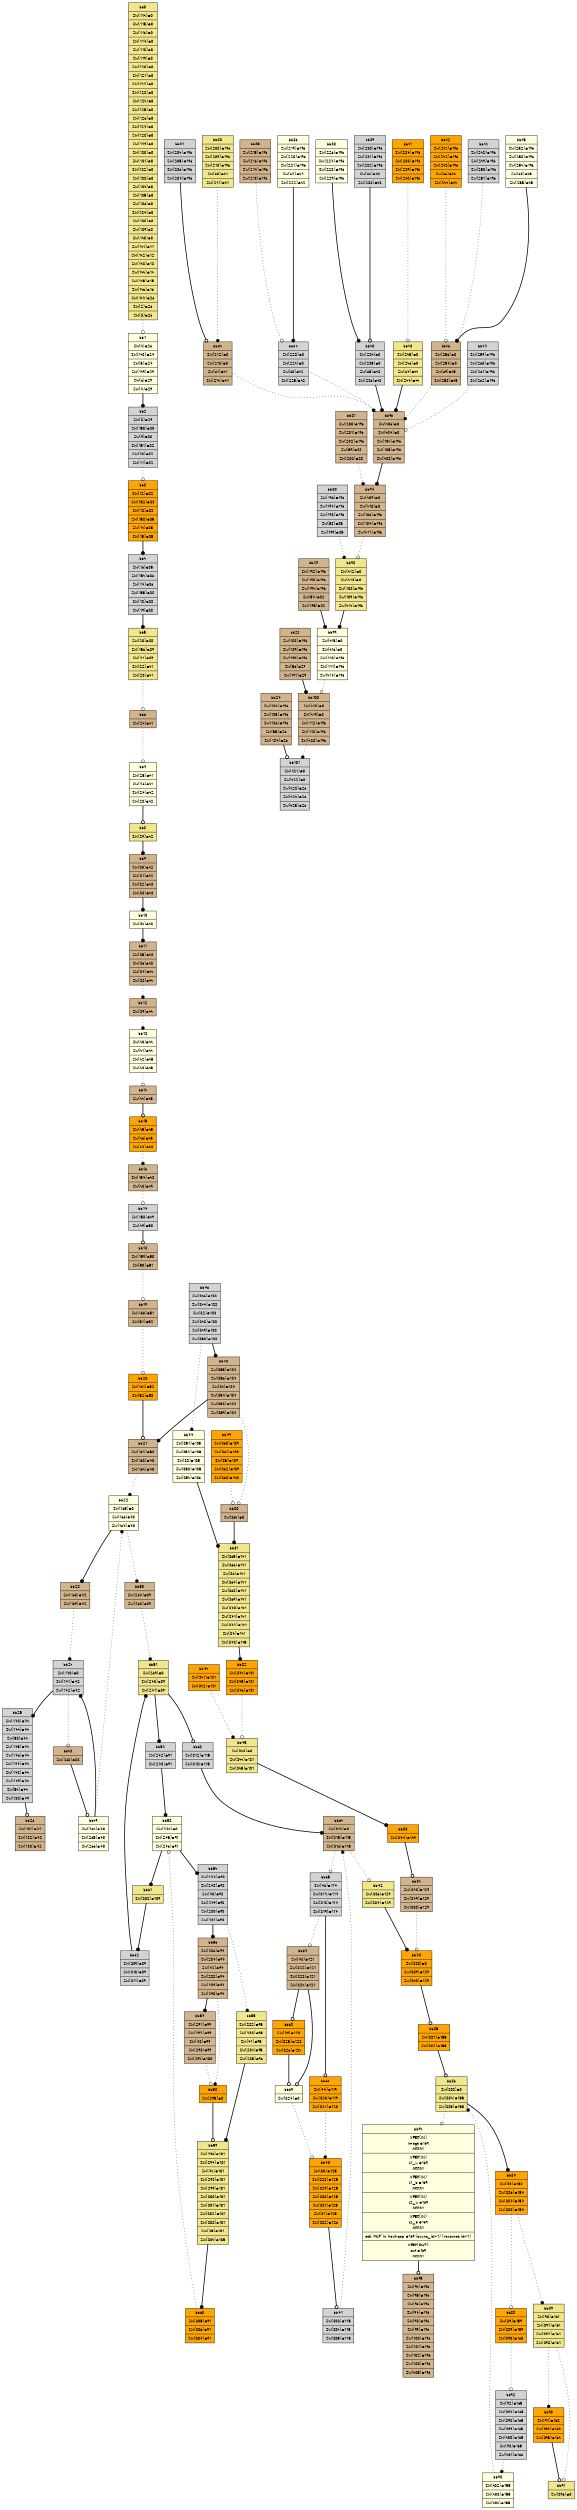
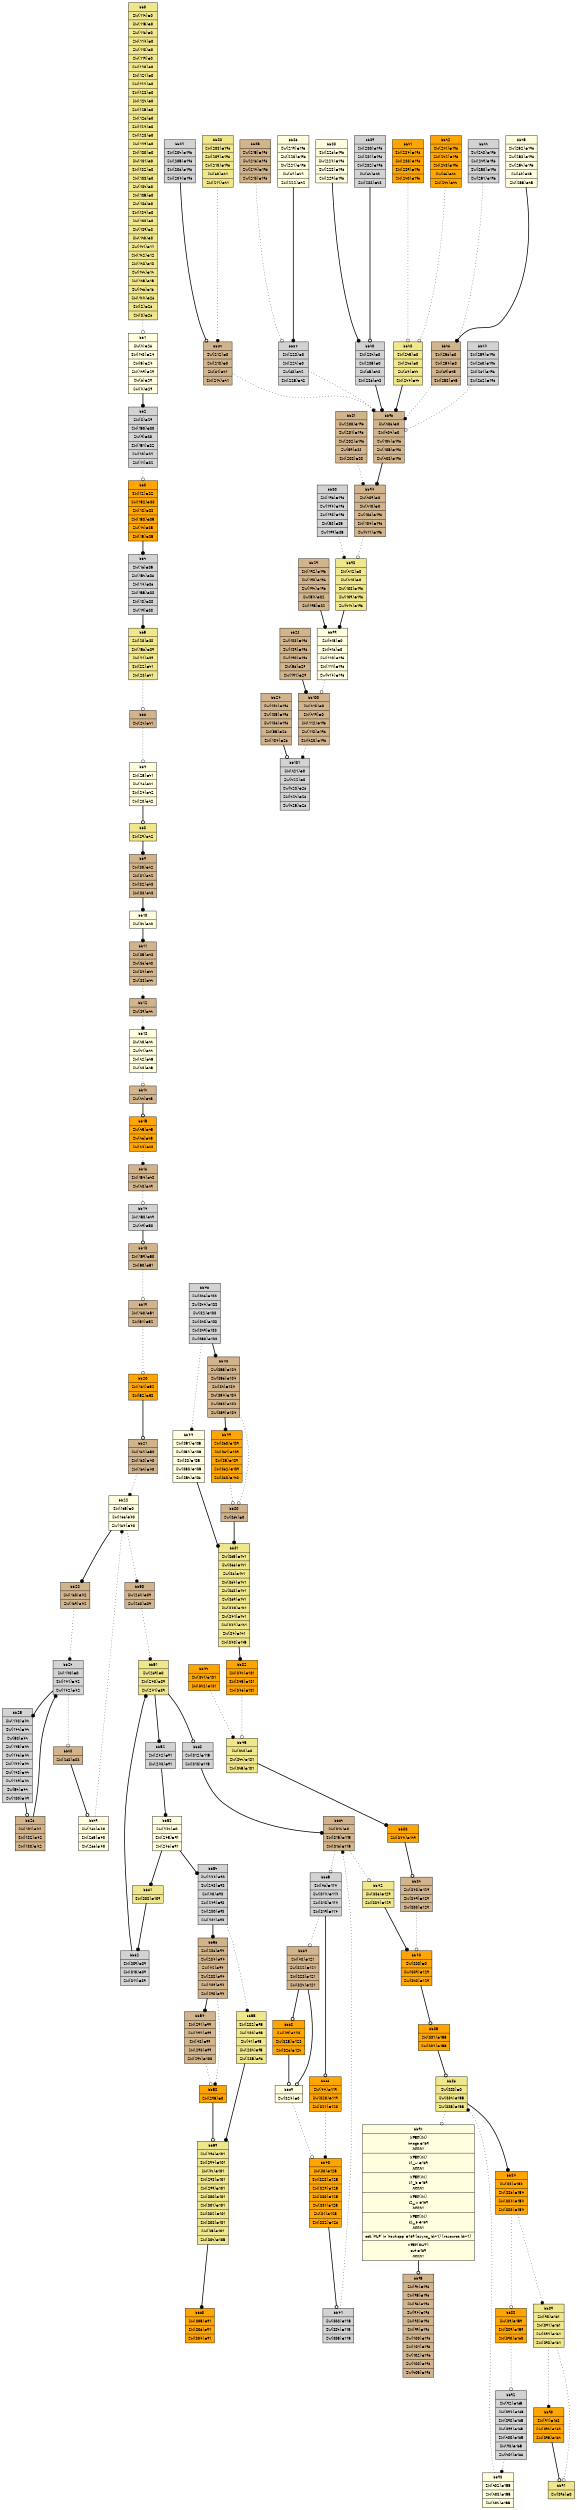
edge "bb42" -> "bb46": now "bb42" -> "bb43"
edge "bb78" -> "bb21": now "bb78" -> "bb79"
edge "bb49" -> "bb24": now "bb26" -> "bb24"
edge "bb60" -> "bb53": removed
